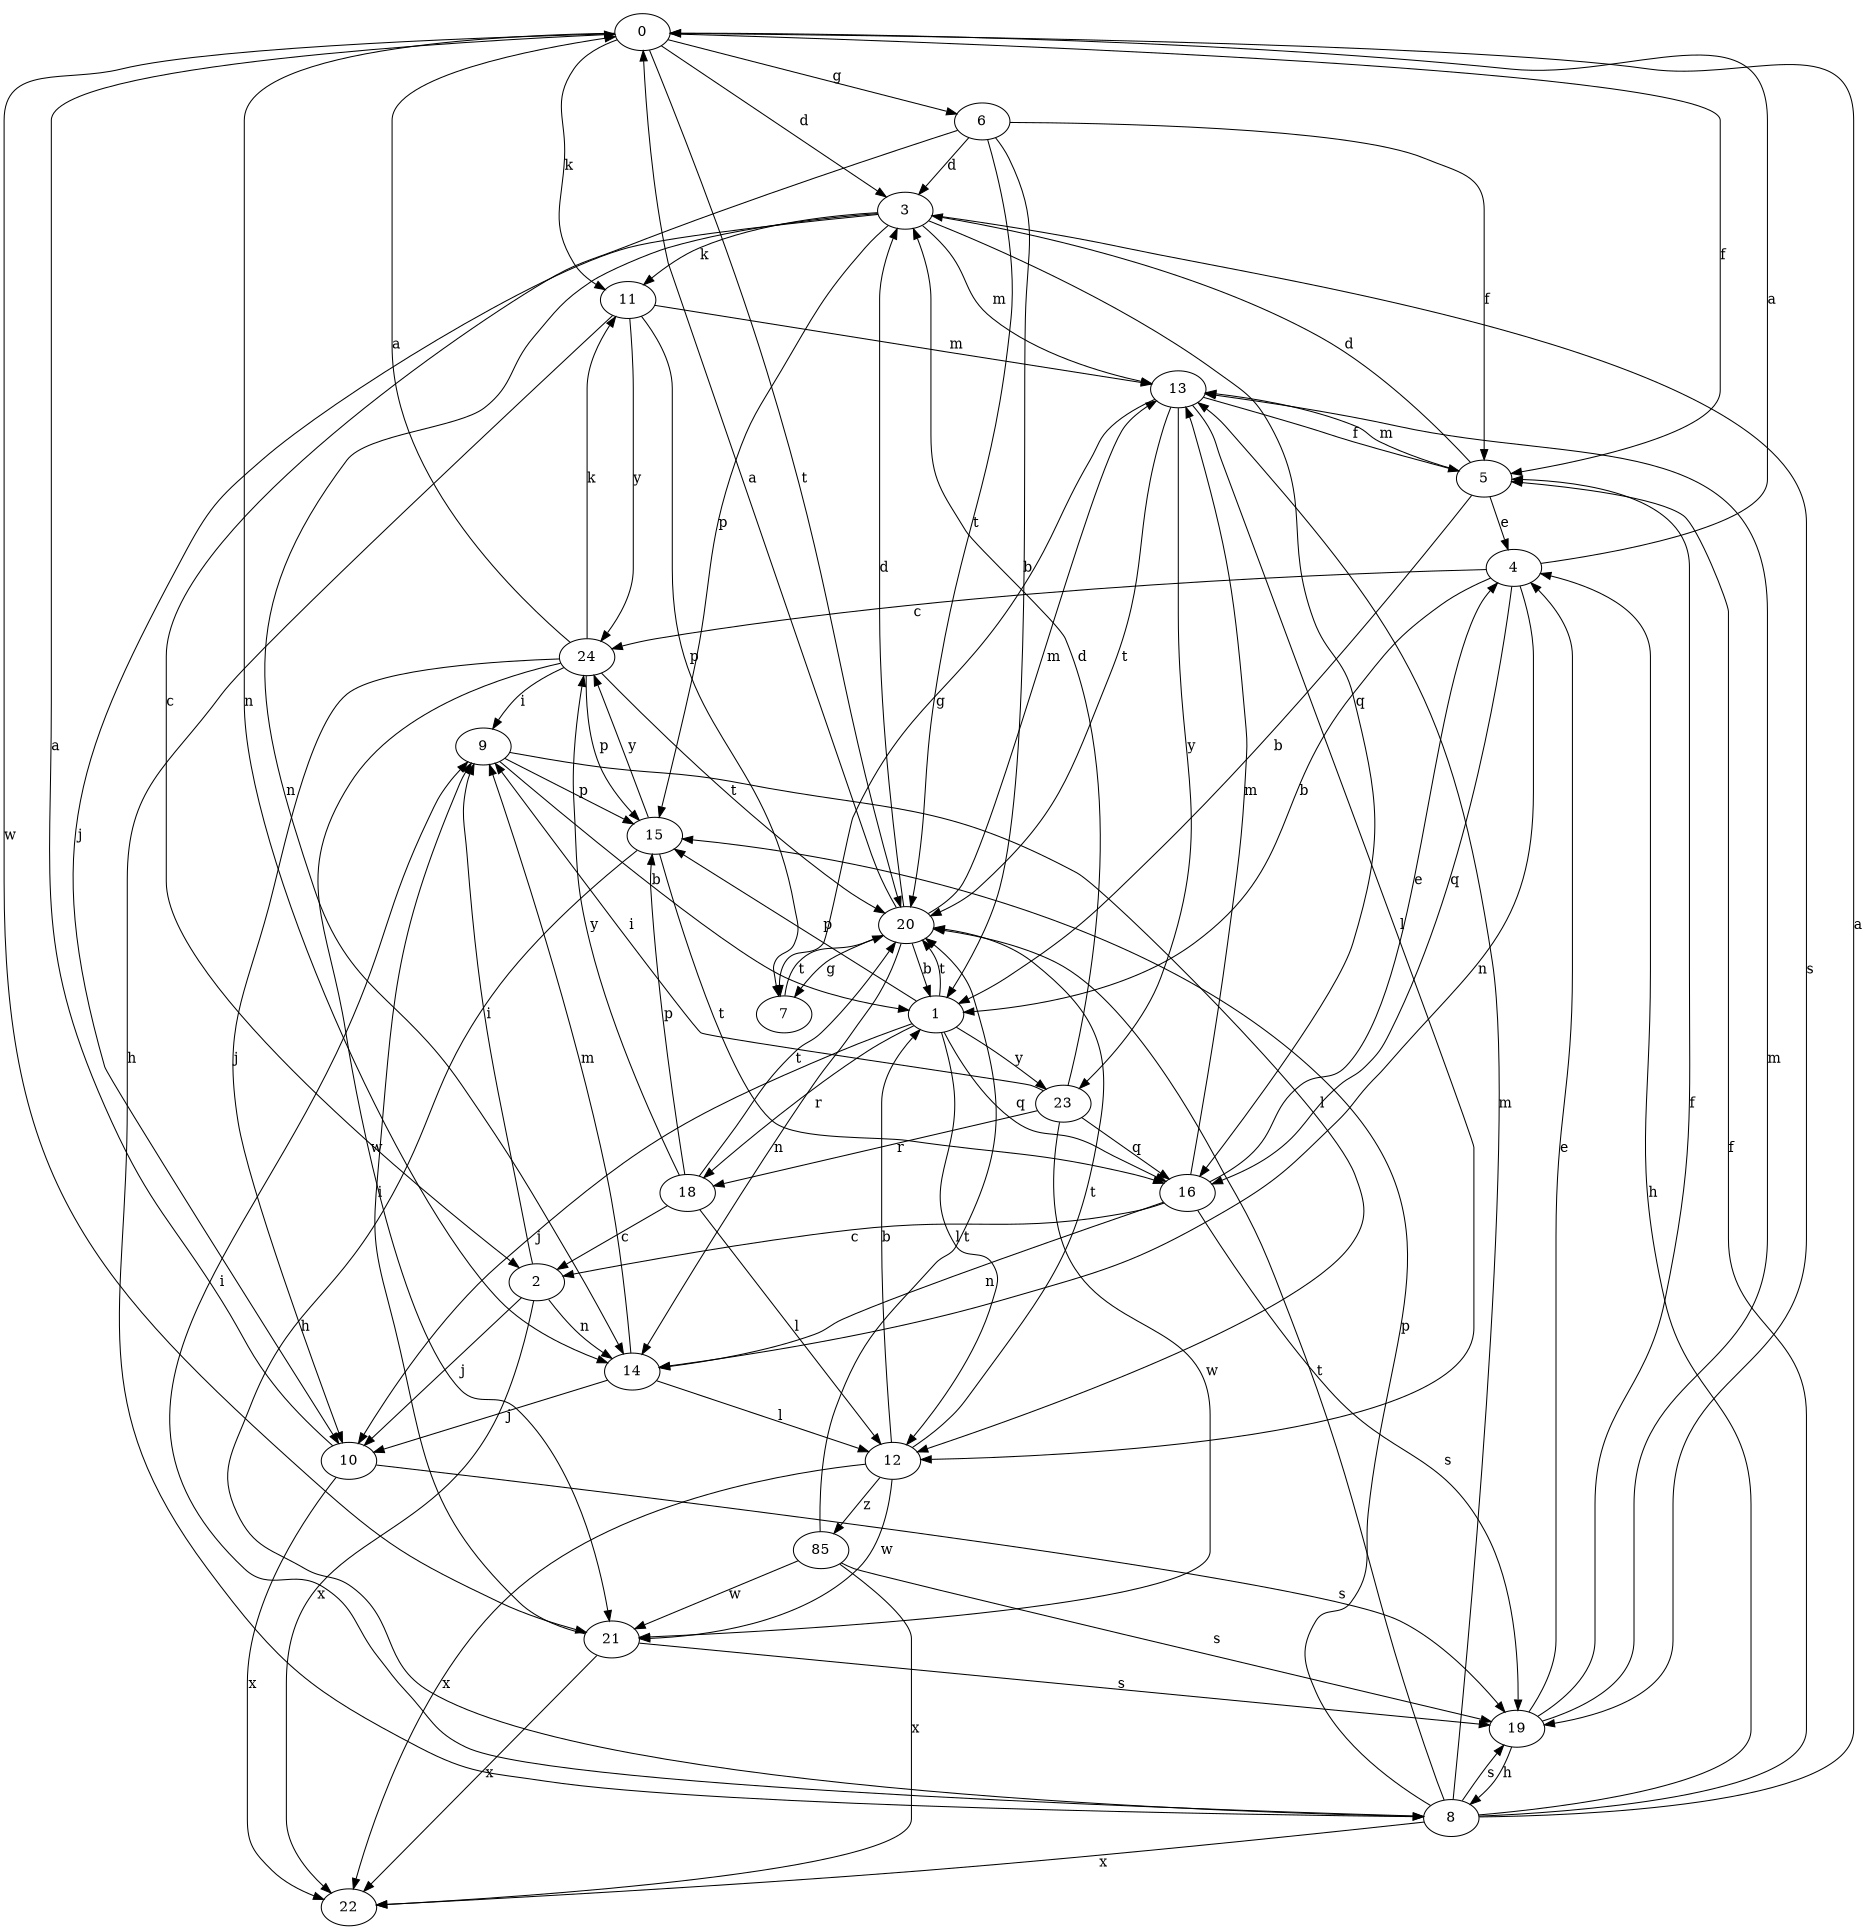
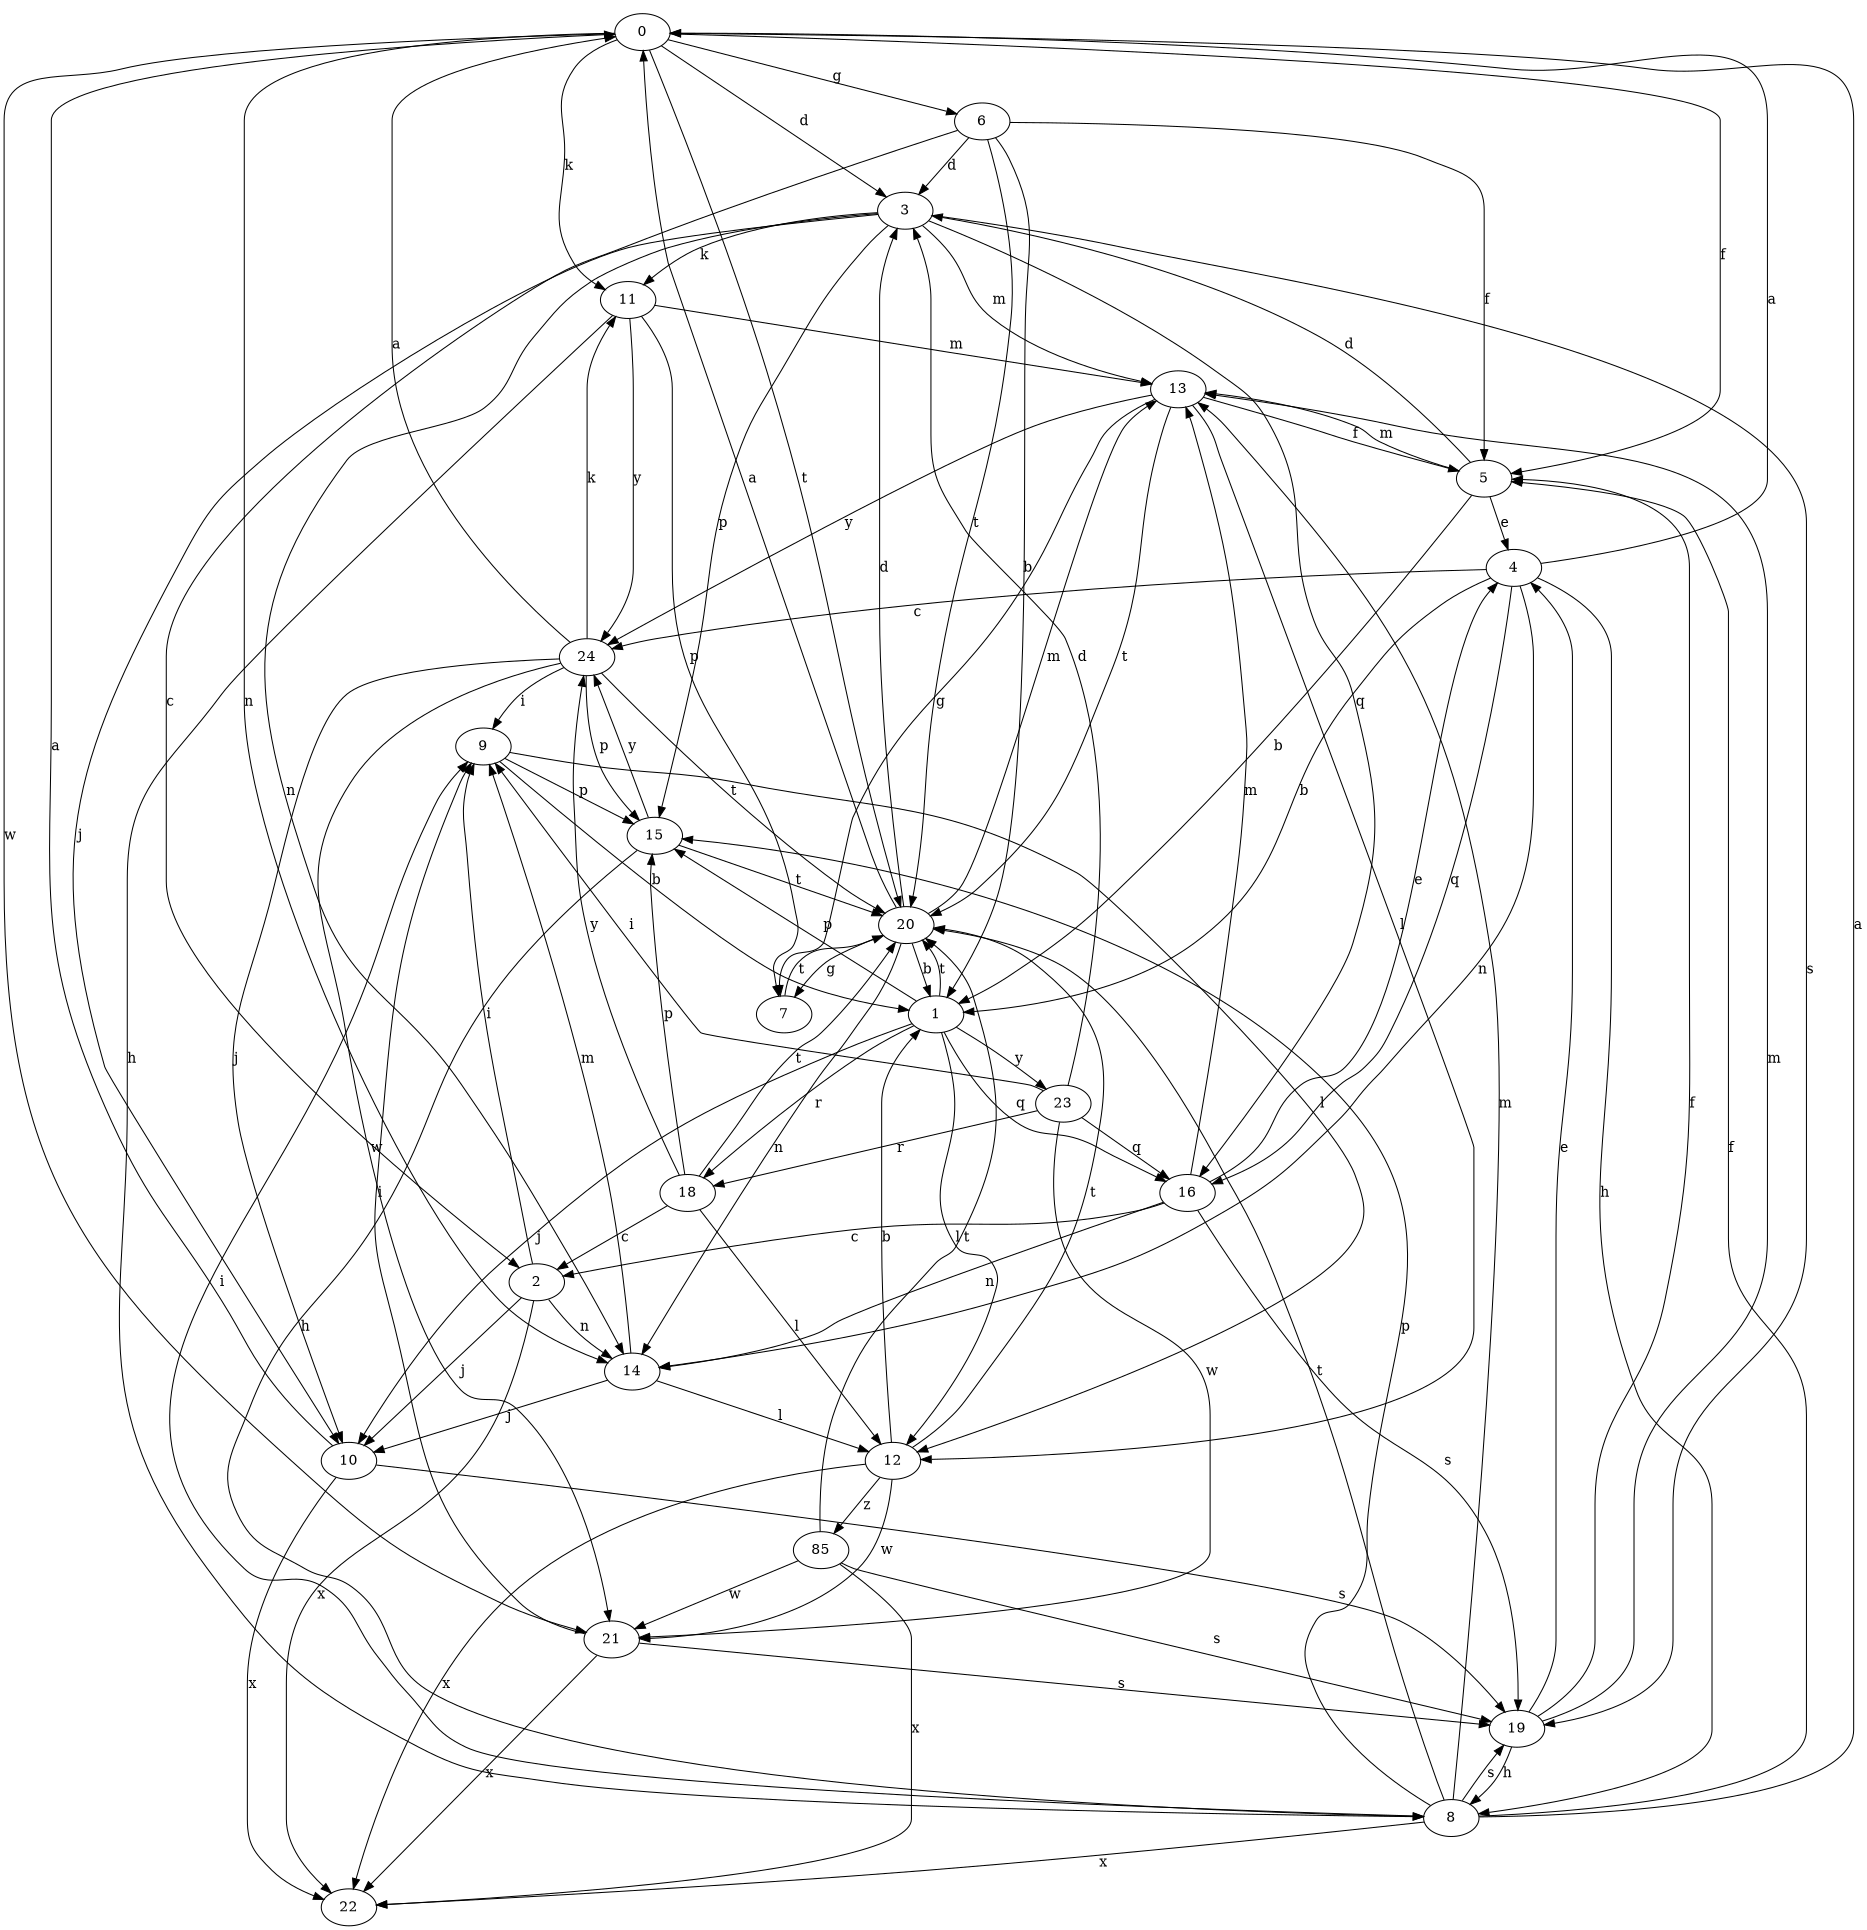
edge "13" -> "23": now "13" -> "24"
edge "15" -> "16": now "15" -> "20"
edge "8" -> "4": reversed
